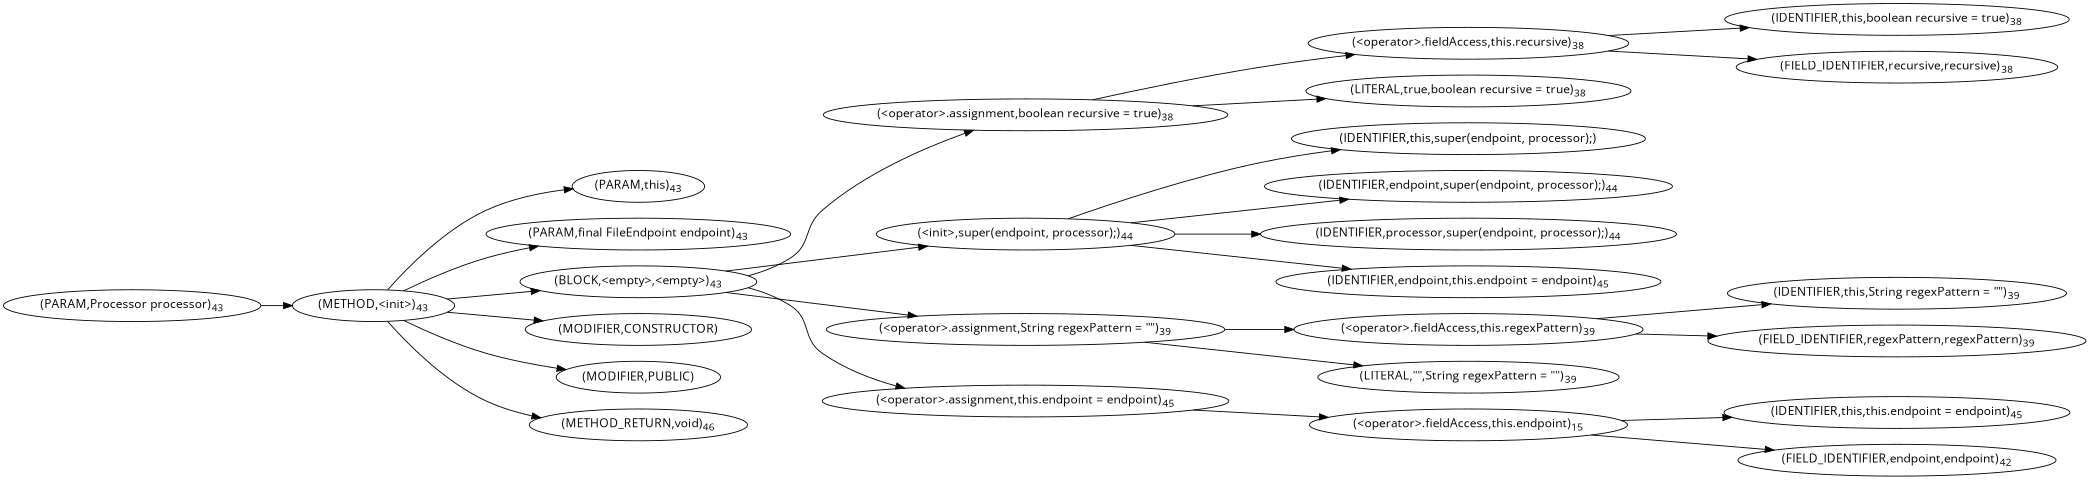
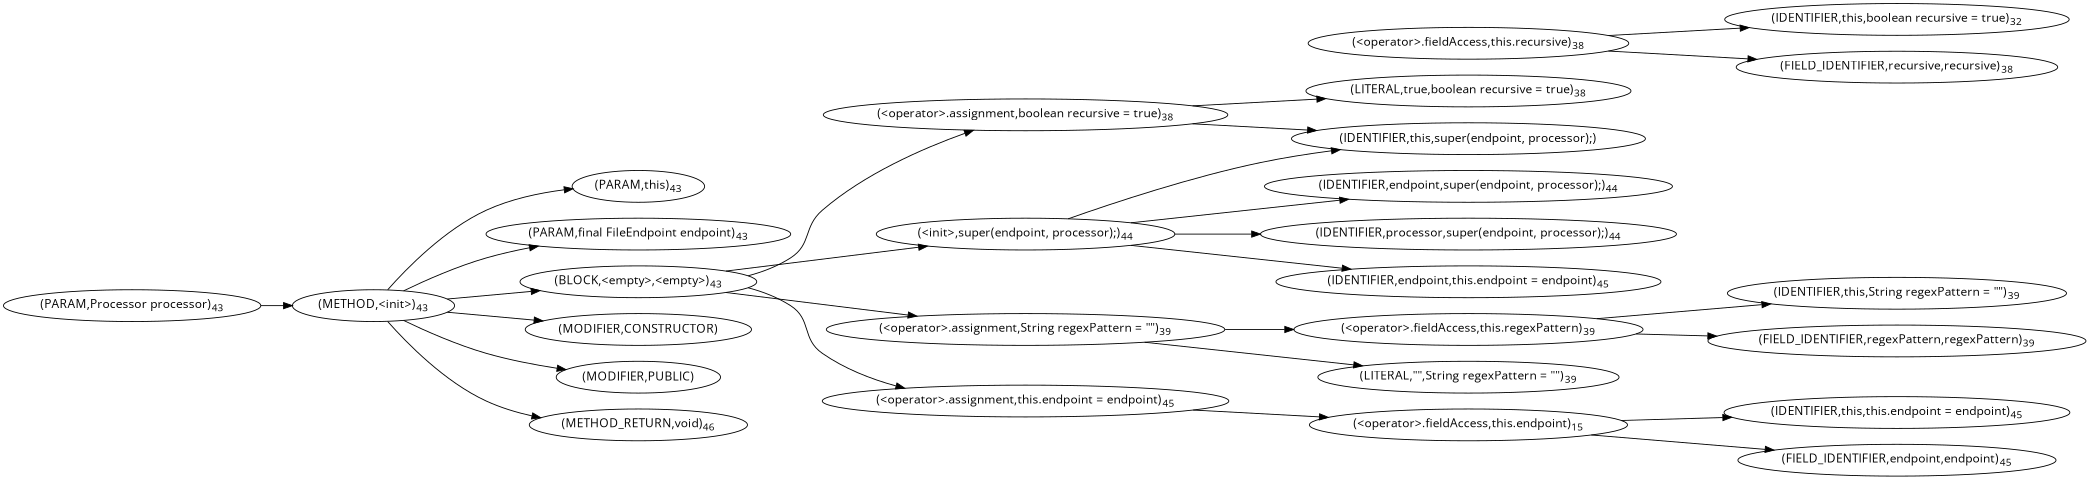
node "(IDENTIFIER,this,boolean recursive = true)": text "38" -> "32"
edge "(<operator>.assignment,boolean recursive = true)" -> "(<operator>.fieldAccess,this.recursive)": now "(<operator>.assignment,boolean recursive = true)" -> "(IDENTIFIER,this,super(endpoint, processor);)"
node "(FIELD_IDENTIFIER,endpoint,endpoint)": text "42" -> "45"
